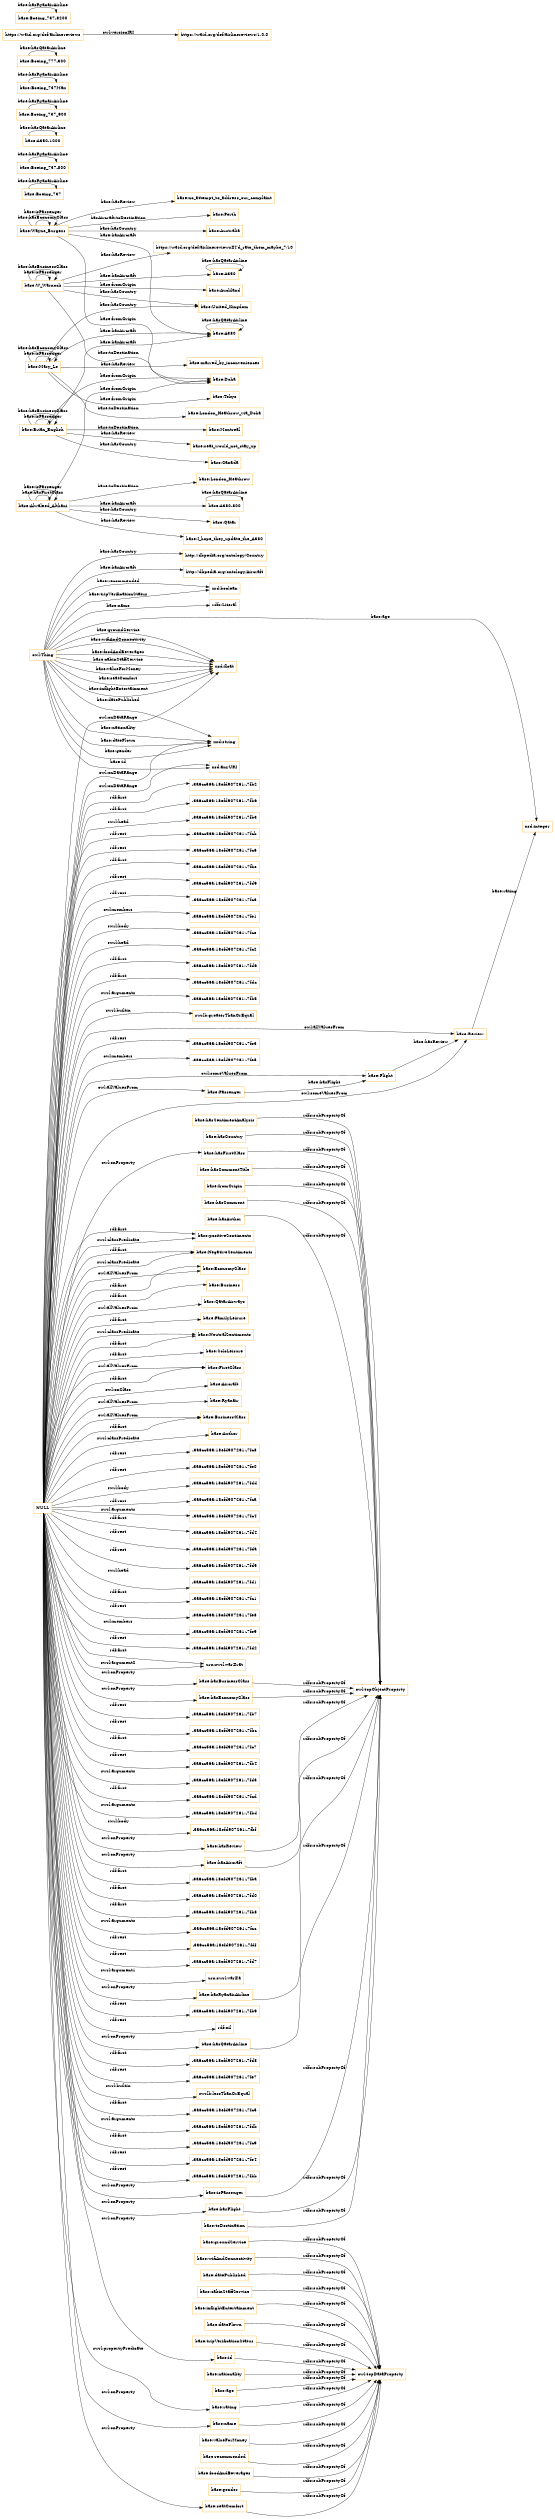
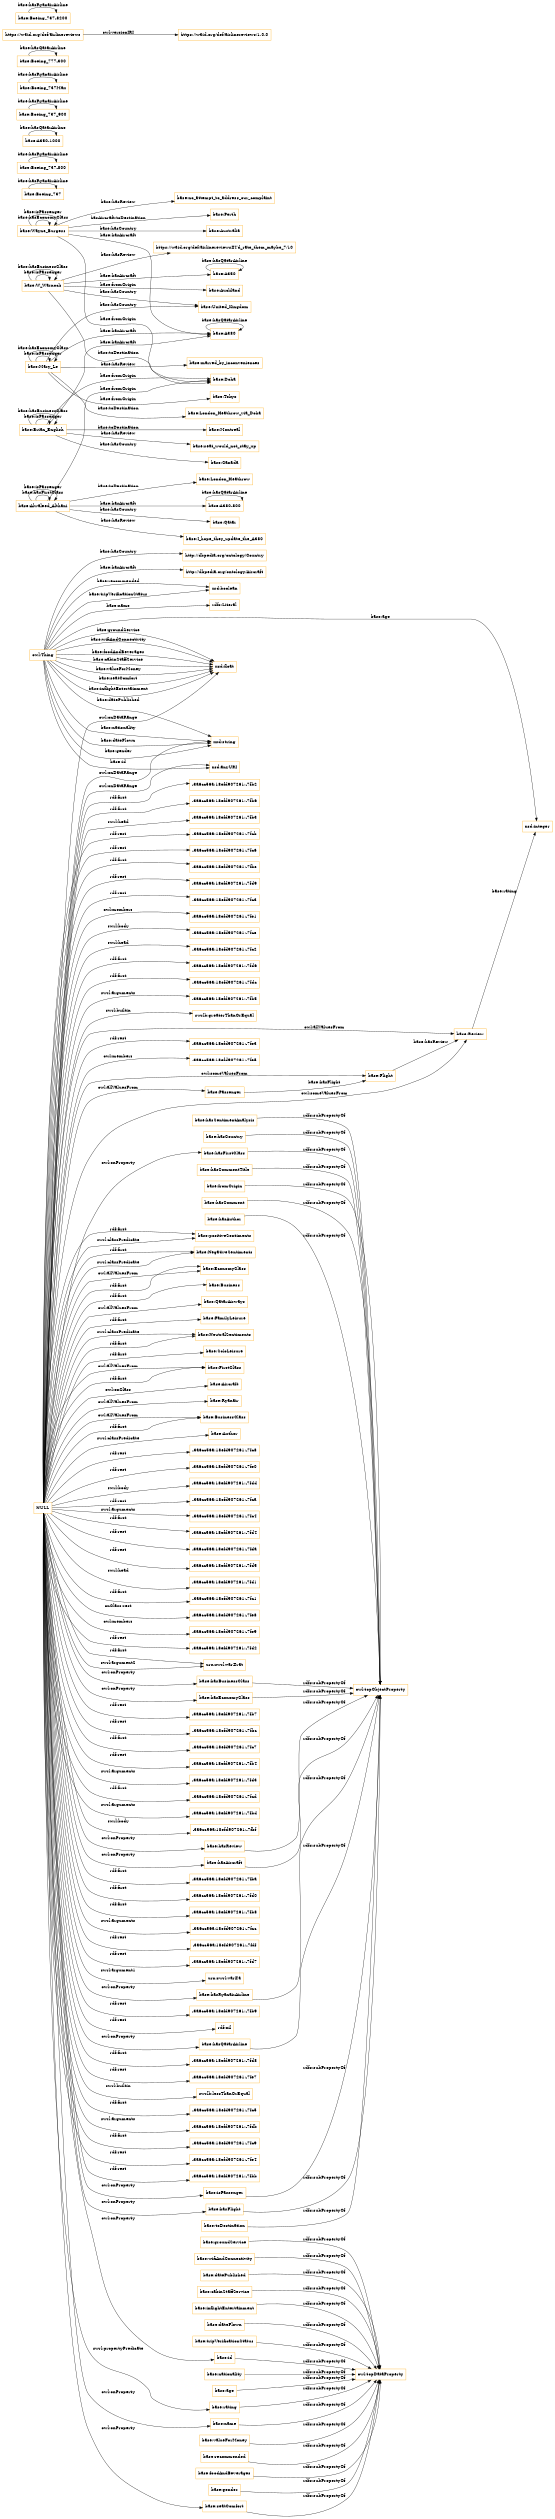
edge "NULL" -> "-3a6cc56a:18efd907261:-7fe8": label "rdf:rest" -> "onClass:rest"
